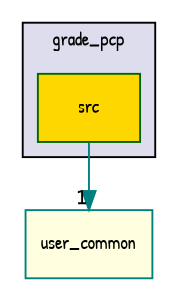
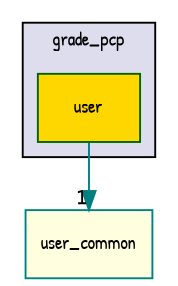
node "src": label "src" -> "user"
